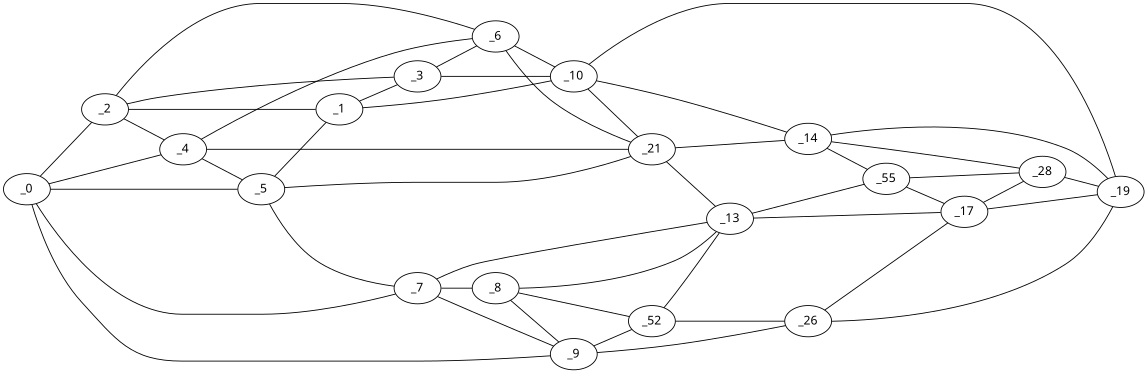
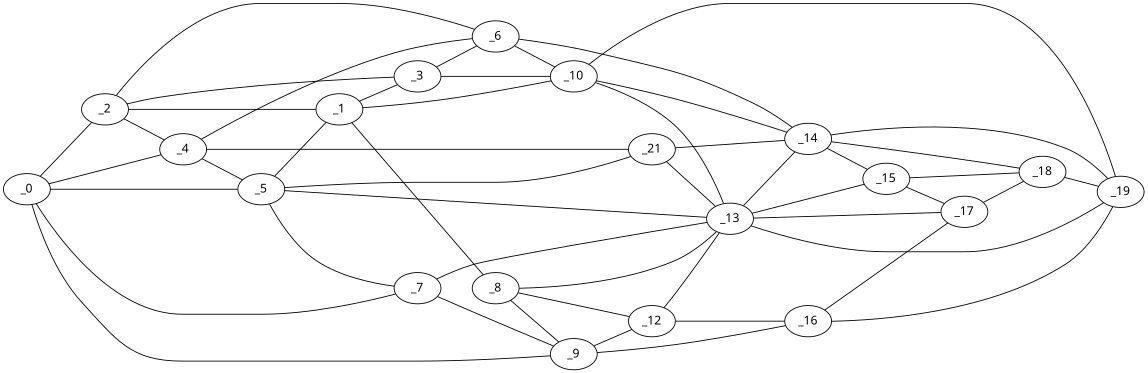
edge "_6" -- "_21": now "_6" -- "_14"
edge "_10" -- "_21": now "_10" -- "_13"
node "_28": label "_28" -> "_18"
edge "_14" -- "_13": added
node "_55": label "_55" -> "_15"
edge "_19" -- "_17": now "_19" -- "_13"
edge "_5" -- "_13": added
edge "_7" -- "_8": now "_1" -- "_8"
node "_52": label "_52" -> "_12"
node "_26": label "_26" -> "_16"
